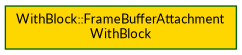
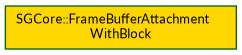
node "WithBlock::FrameBufferAttachment WithBlock": label "WithBlock::FrameBufferAttachment WithBlock" -> "SGCore::FrameBufferAttachment WithBlock"
